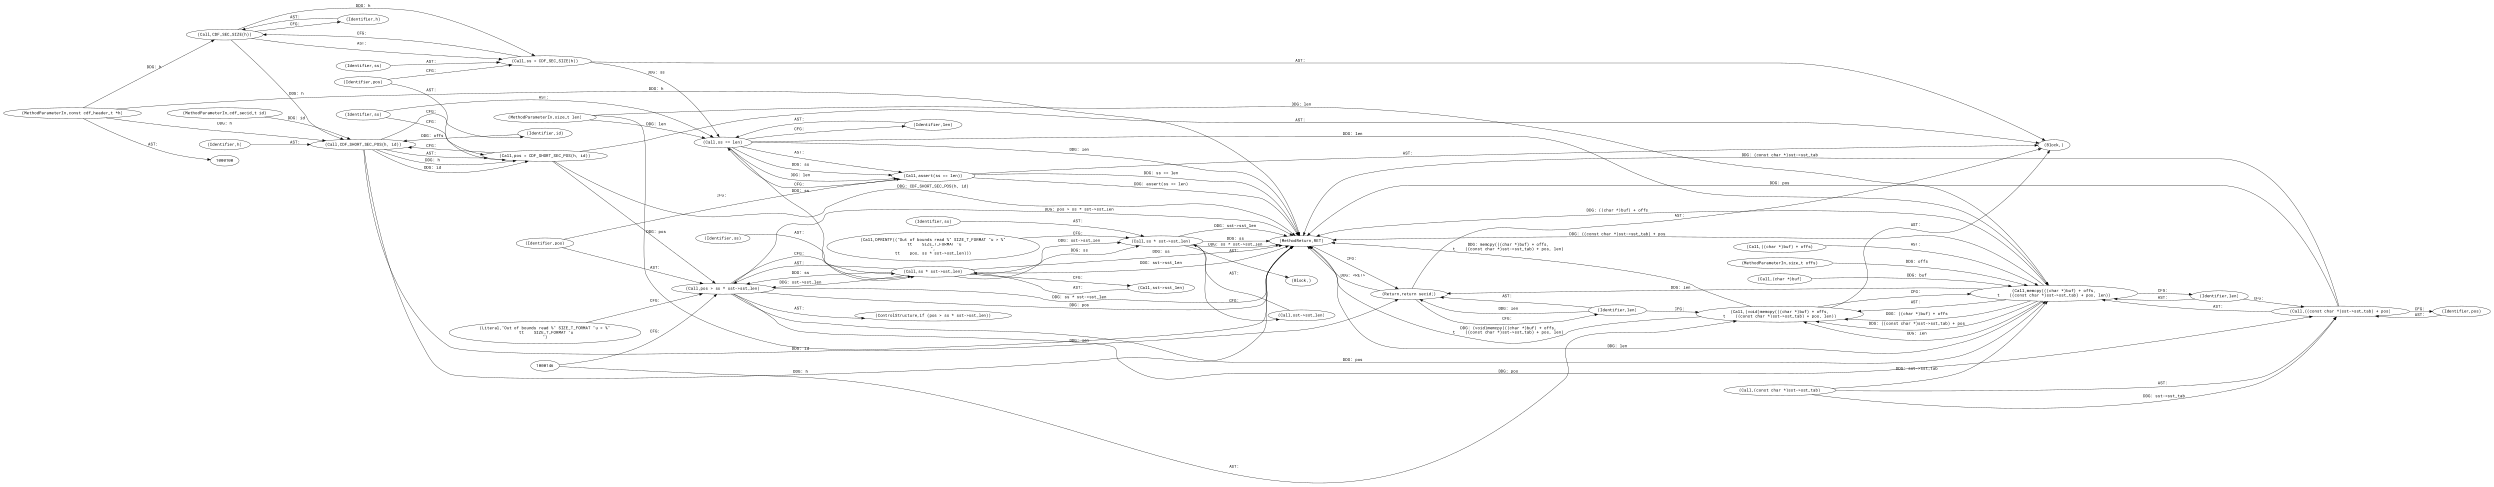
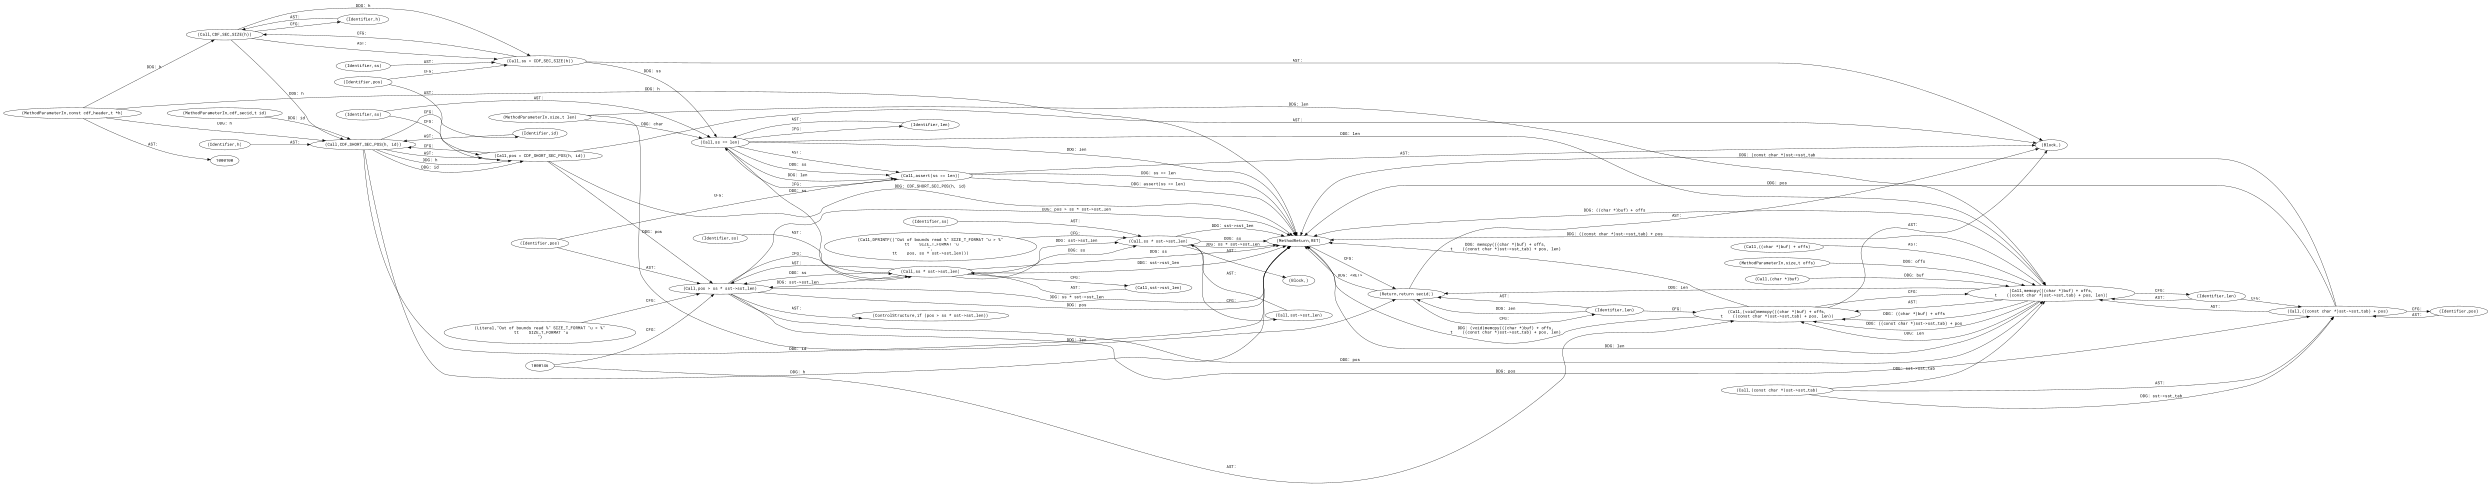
edge "(MethodParameterIn,size_t len)" -> "(Call,ss == len)": label "DDG: len" -> "DDG: char"
edge "(Identifier,id)" -> "(Call,CDF_SHORT_SEC_POS(h, id))": label "DDG: offs" -> "AST: "
